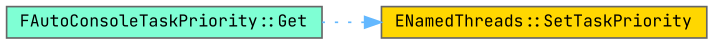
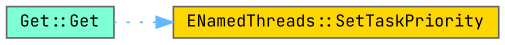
node "FAutoConsoleTaskPriority::Get": label "FAutoConsoleTaskPriority::Get" -> "Get::Get"
